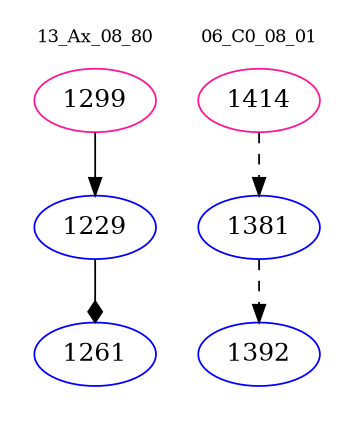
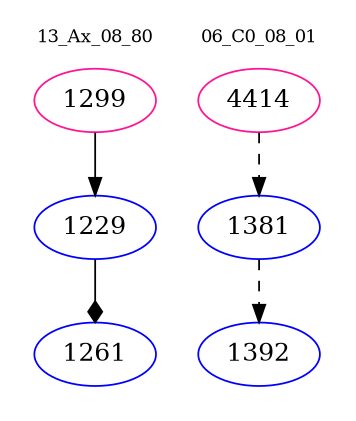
node "1414": label "1414" -> "4414"
